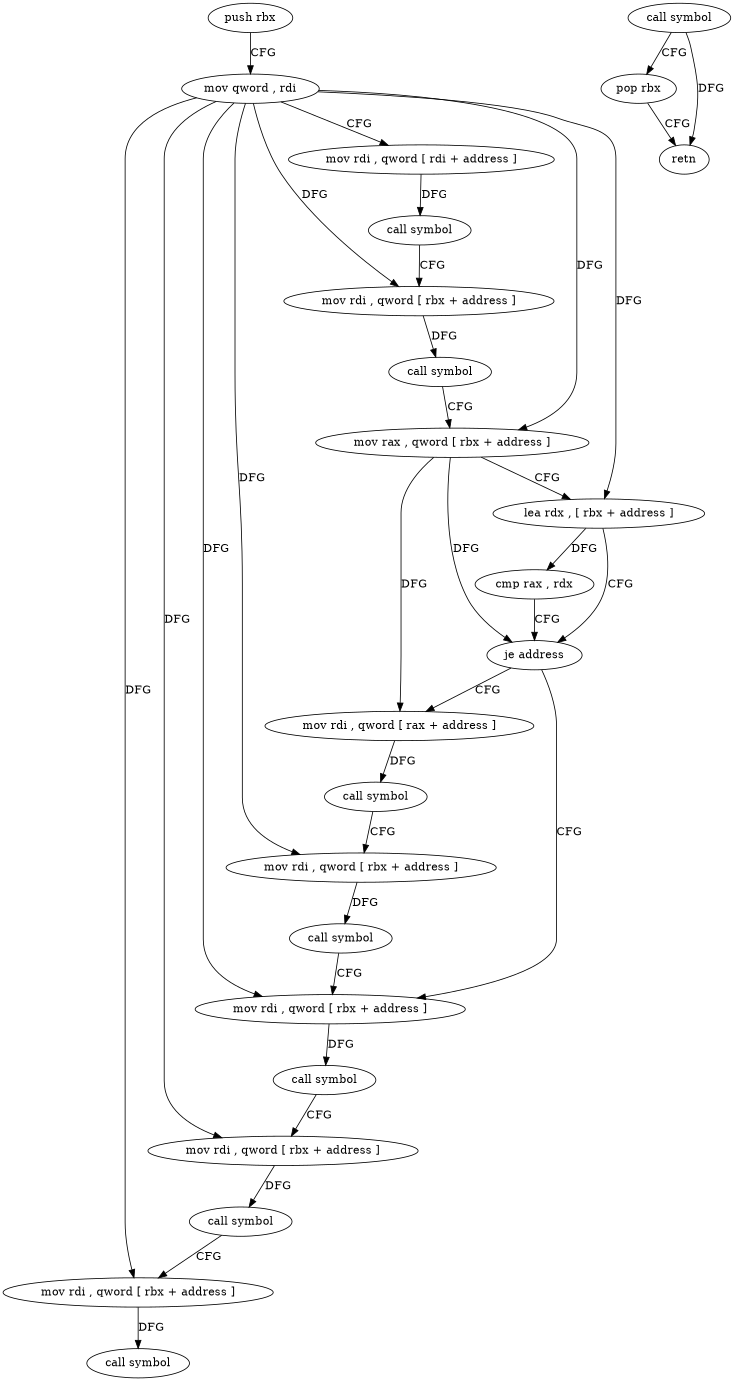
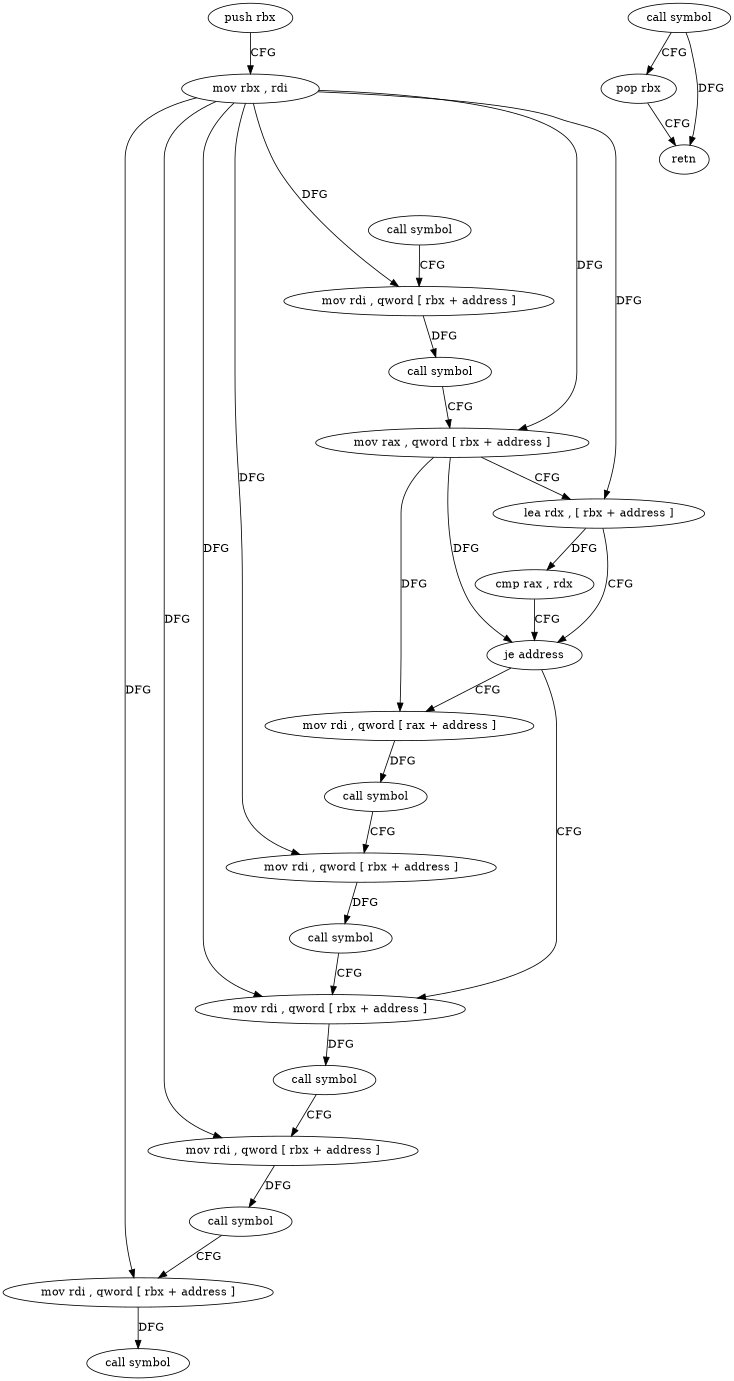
node "mov qword , rdi": label "mov qword , rdi" -> "mov rbx , rdi"
node "mov rdi , qword [ rdi + address ]": removed
